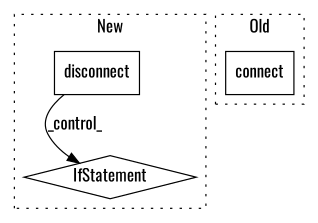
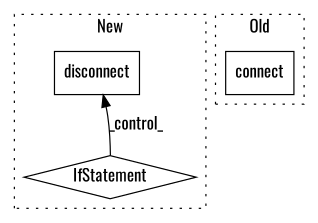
edge "disconnect" -> "IfStatement": reversed
